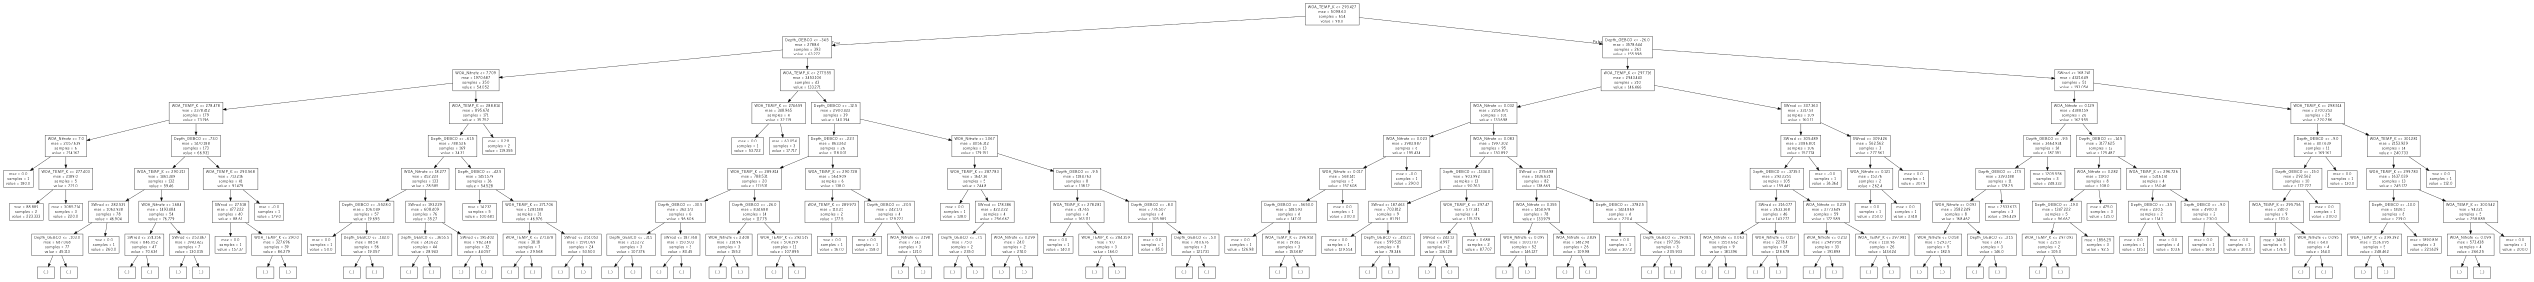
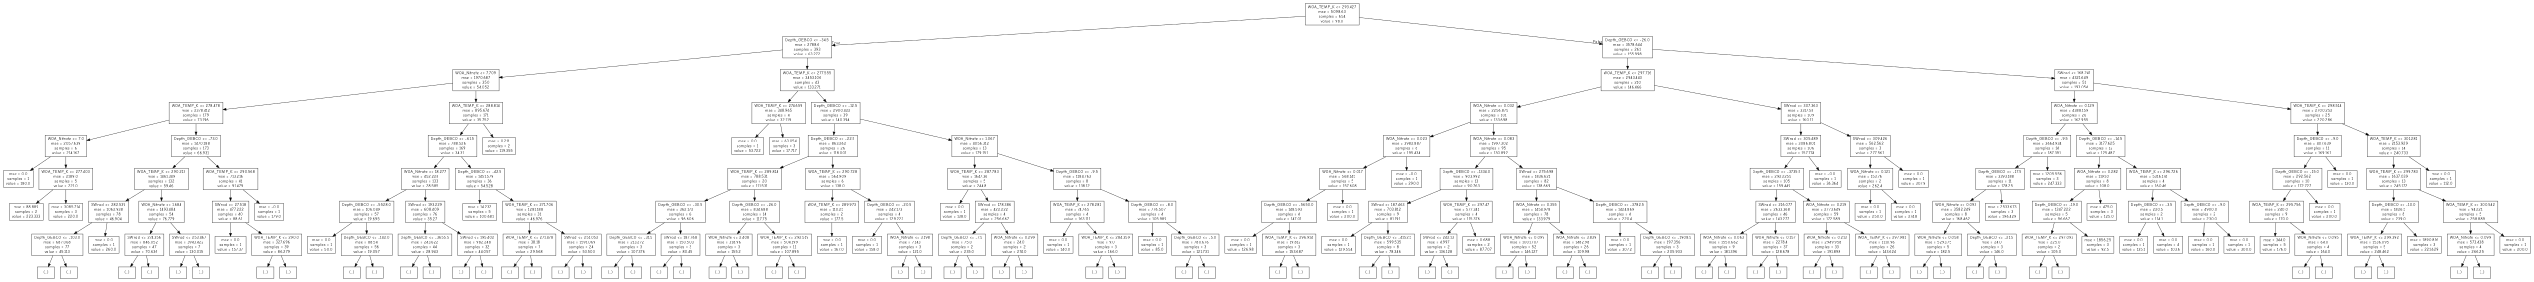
node "mse = 1205.556 samples = 3 value = 248.333": label "mse = 1205.556 samples = 3 value = 248.333" -> "mse = 1205.556 samples = 3 value = 247.333"
edge "SWrad <= 178.386 mse = 422.222 samples = 4 value = 256.667" -> "WOA_Nitrate <= 0.299 mse = 24.0 samples = 2 value = 274.0": added
